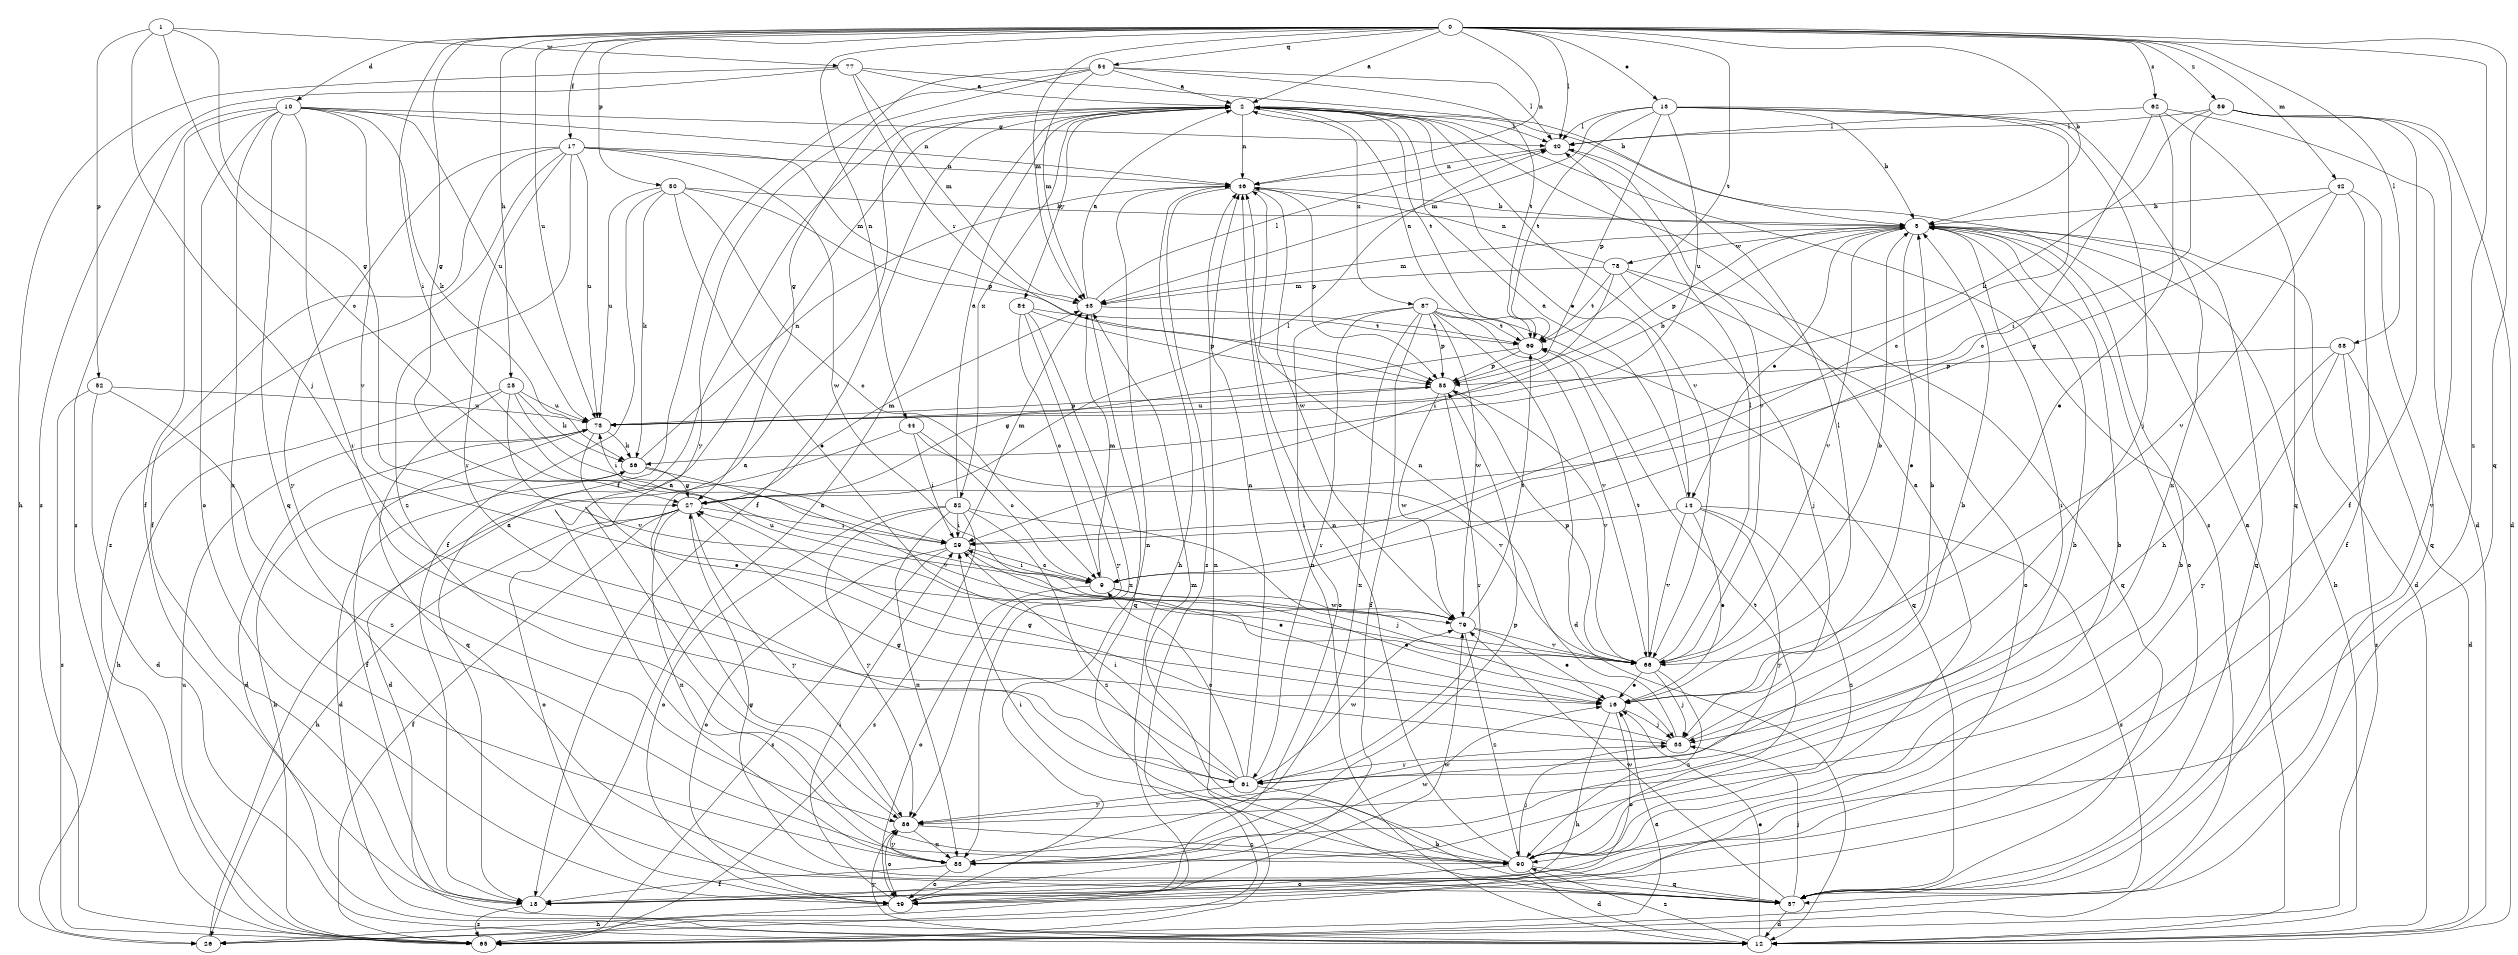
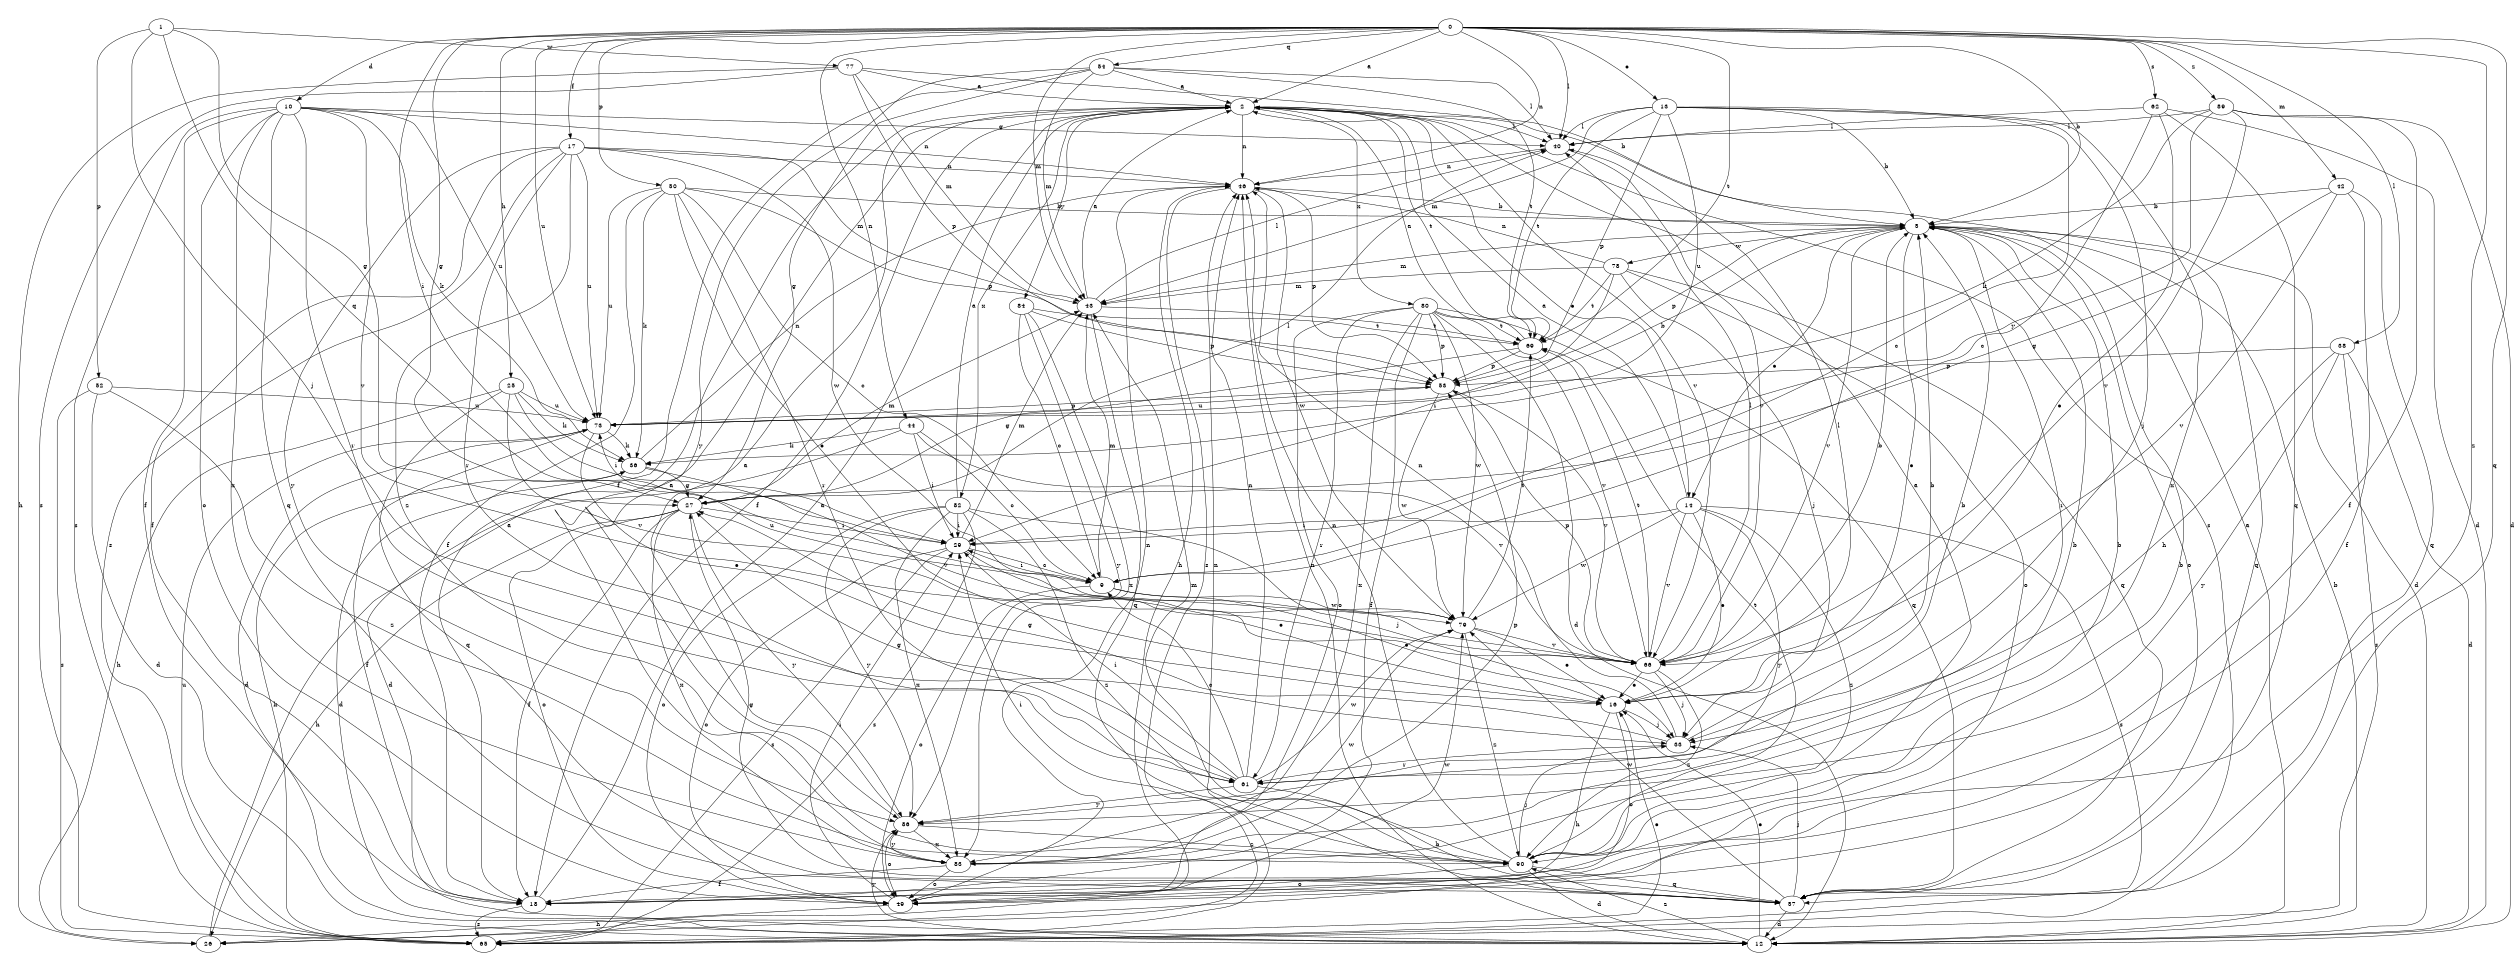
edge "77" -> "53": label "r" -> "p"
edge "1" -> "9": label "c" -> "q"
node "87": label "87" -> "80"
edge "89" -> "29": label "i" -> "y"
edge "44" -> "36": added, label "k"
edge "14" -> "79": added, label "w"
edge "89" -> "57": now "89" -> "66"
edge "53" -> "61": now "50" -> "61"
edge "27" -> "65": now "27" -> "18"
edge "65" -> "16": label "a" -> "e"
edge "83" -> "16": now "83" -> "79"
